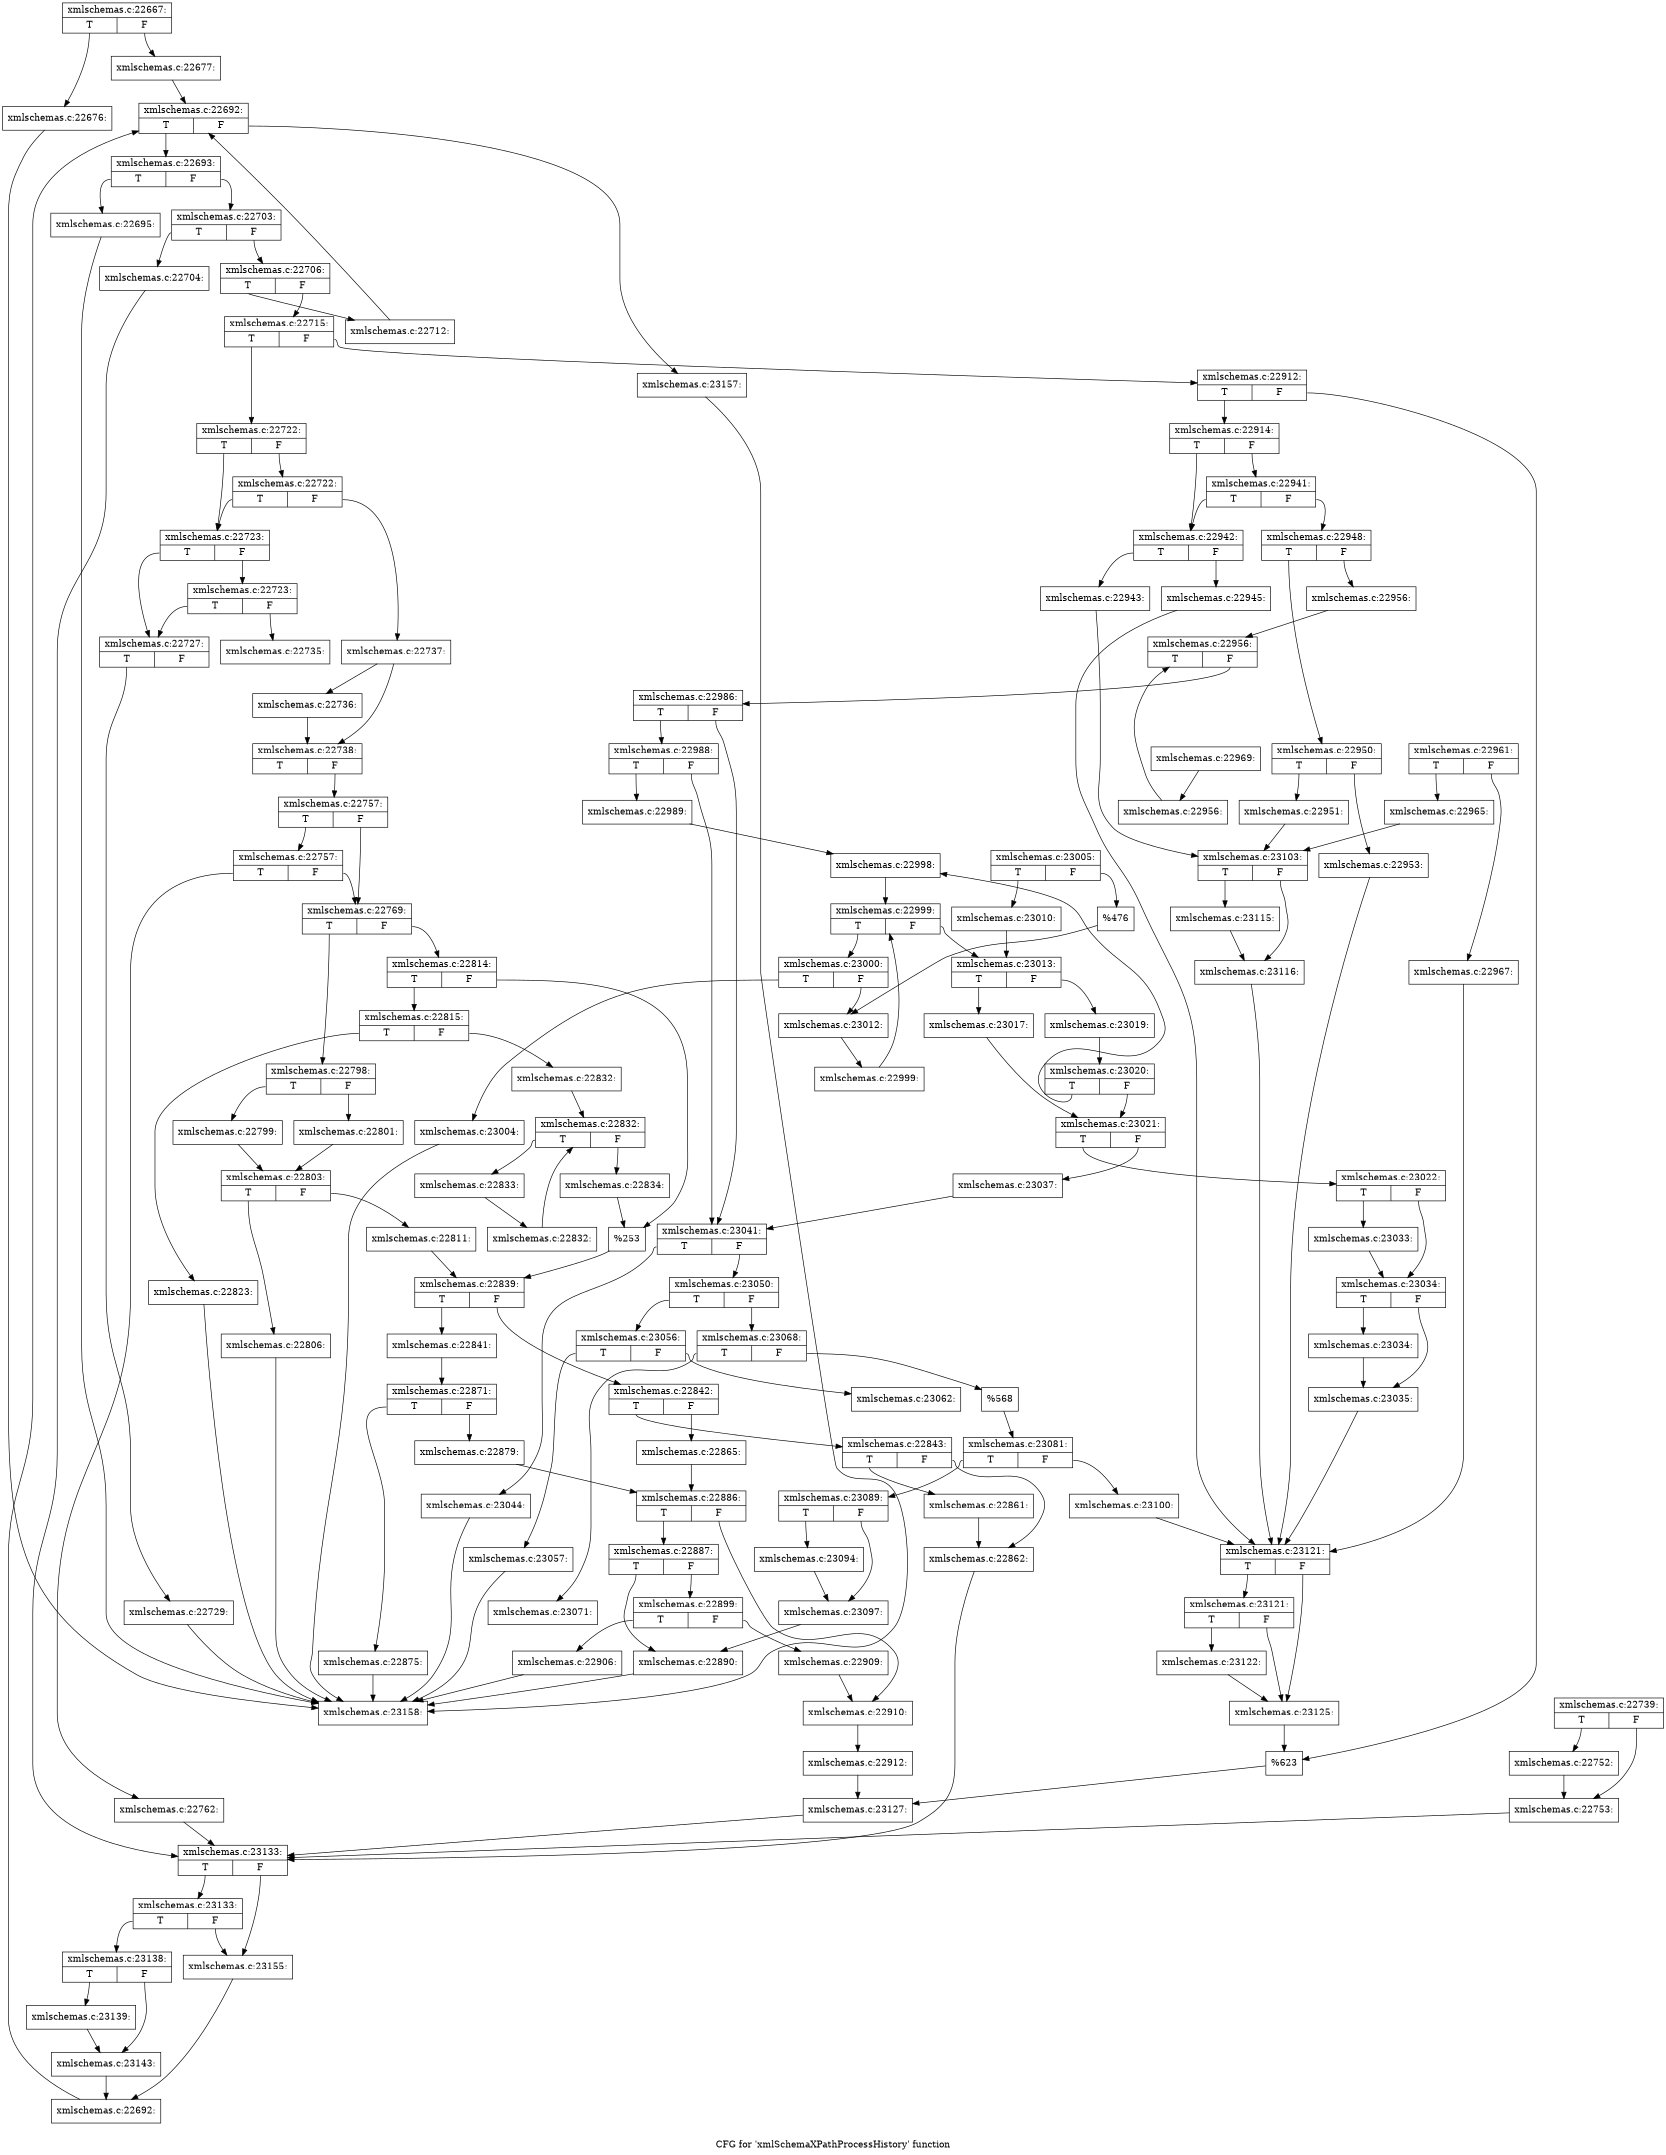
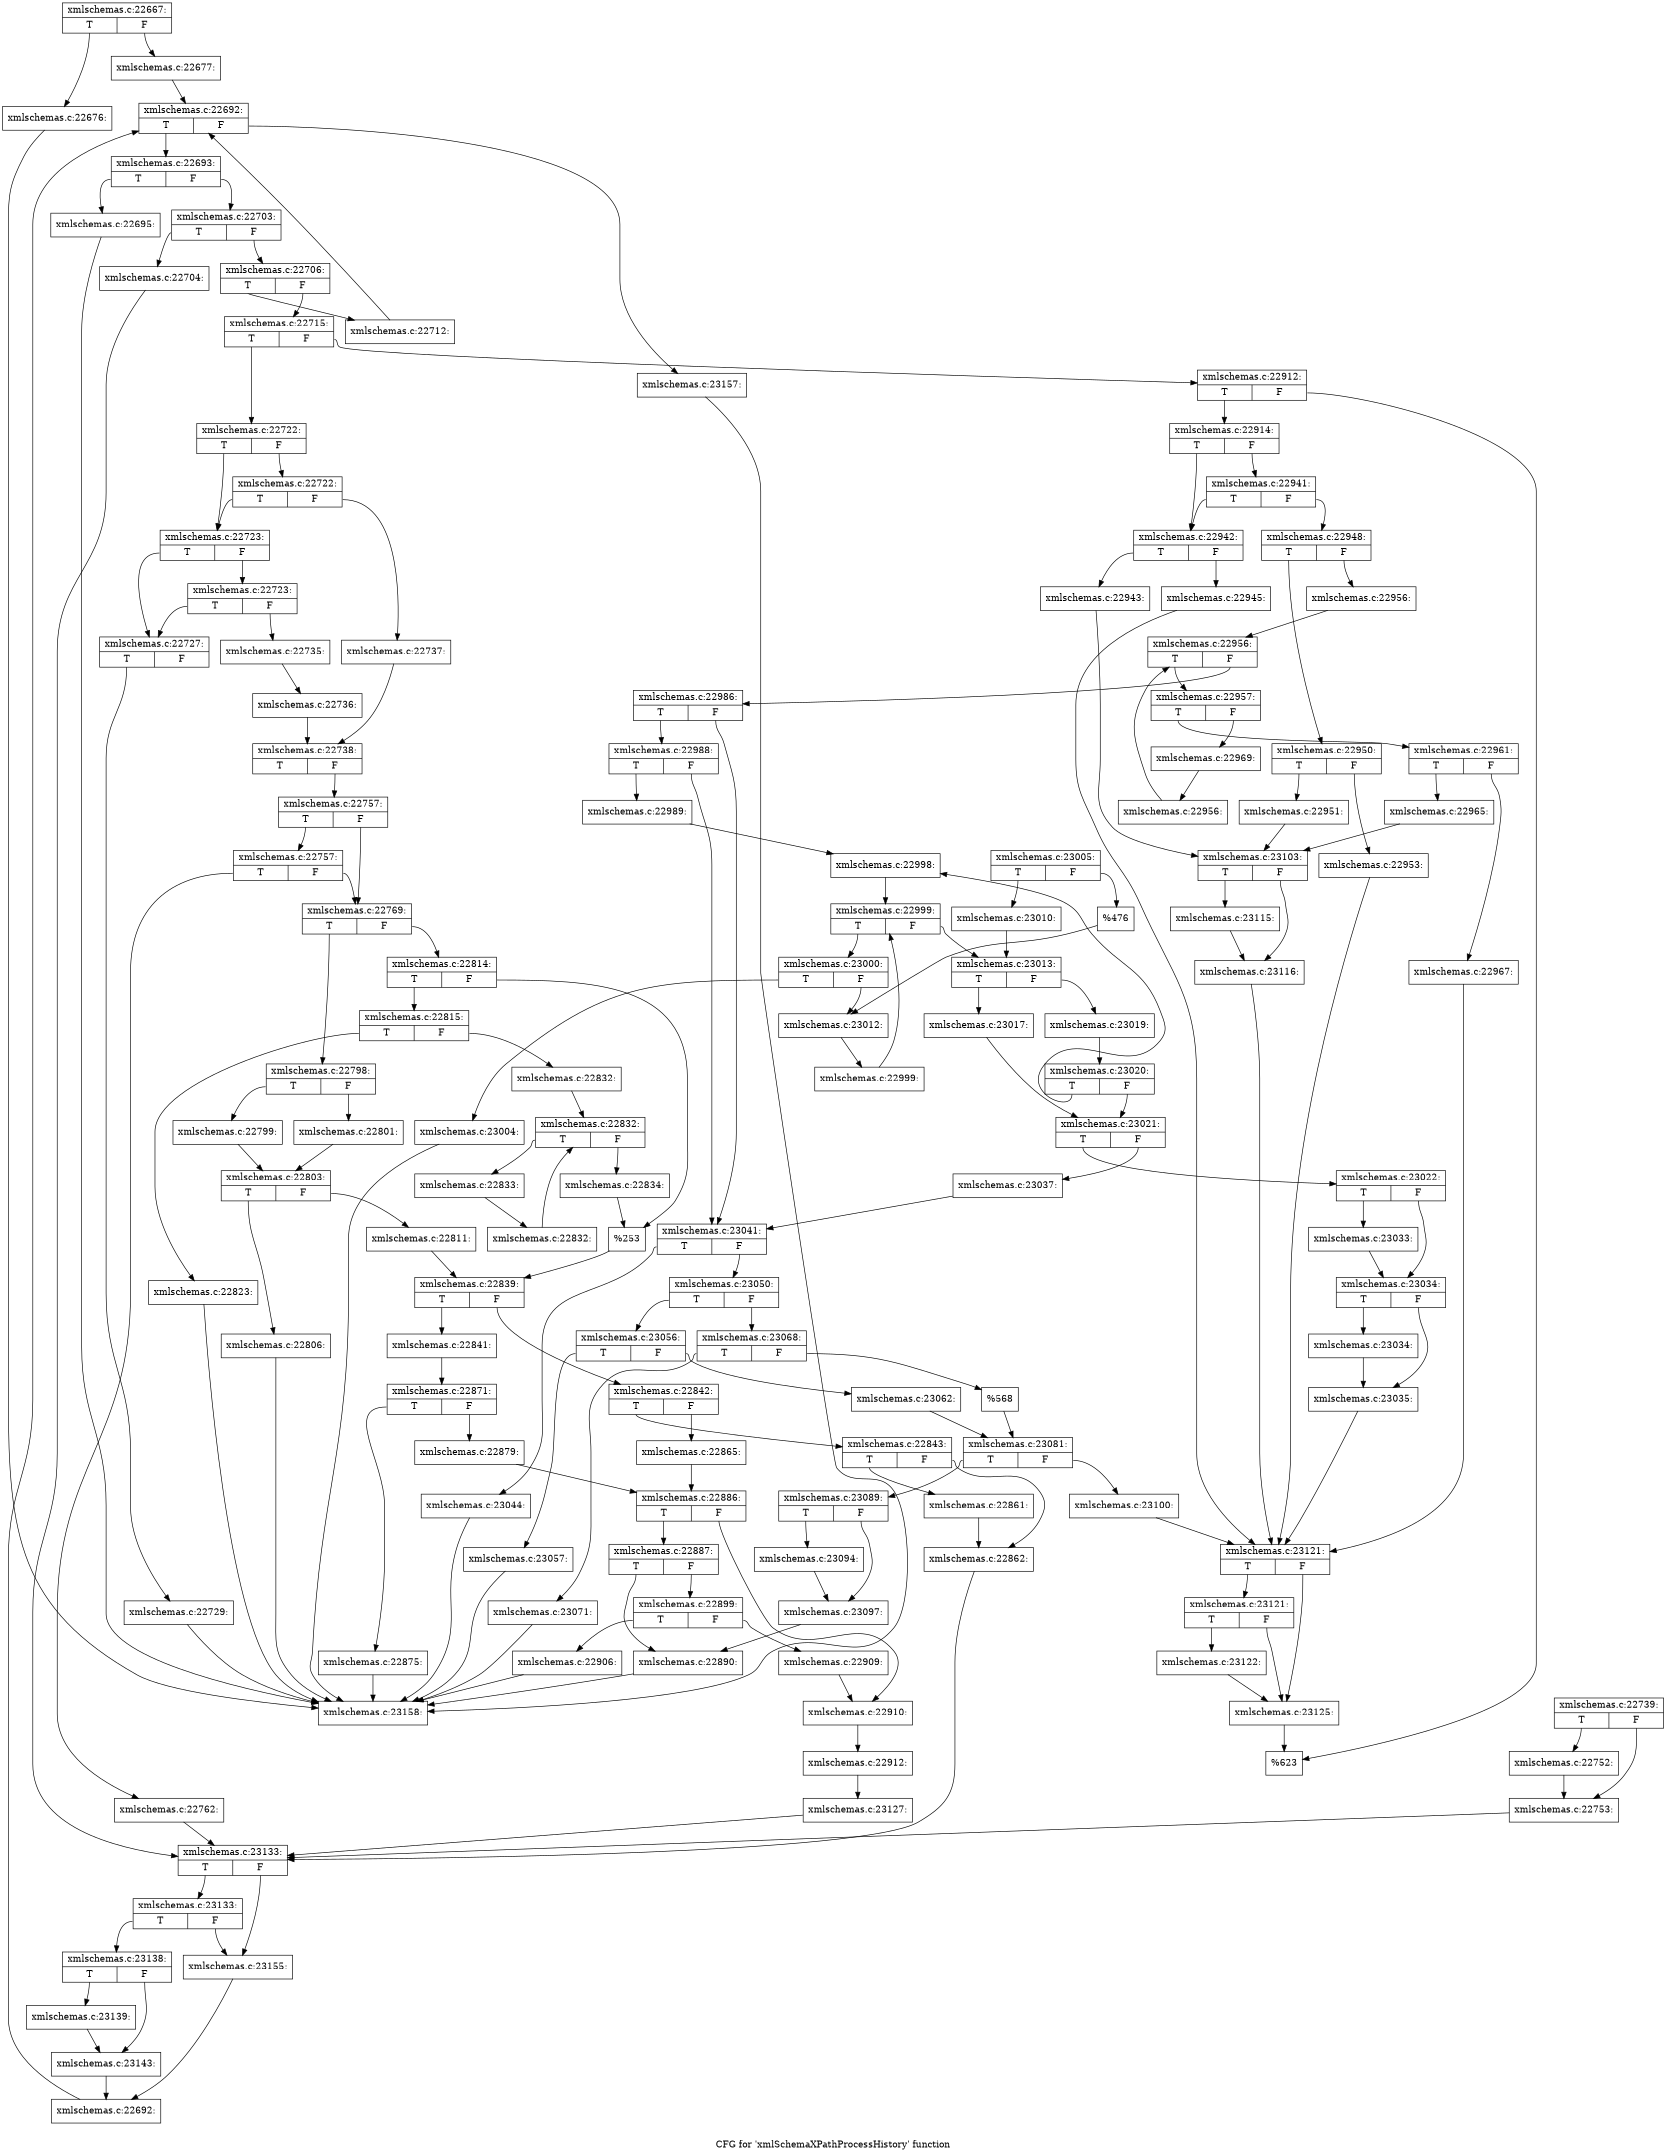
edge "xmlschemas.c:22737:" -> "xmlschemas.c:22736:": now "xmlschemas.c:22735:" -> "xmlschemas.c:22736:"
node "xmlschemas.c:22957:": added
edge "xmlschemas.c:23062:" -> "xmlschemas.c:23081:": added
edge "xmlschemas.c:23071:" -> "xmlschemas.c:23158:": added
edge "%623" -> "xmlschemas.c:23127:": removed
